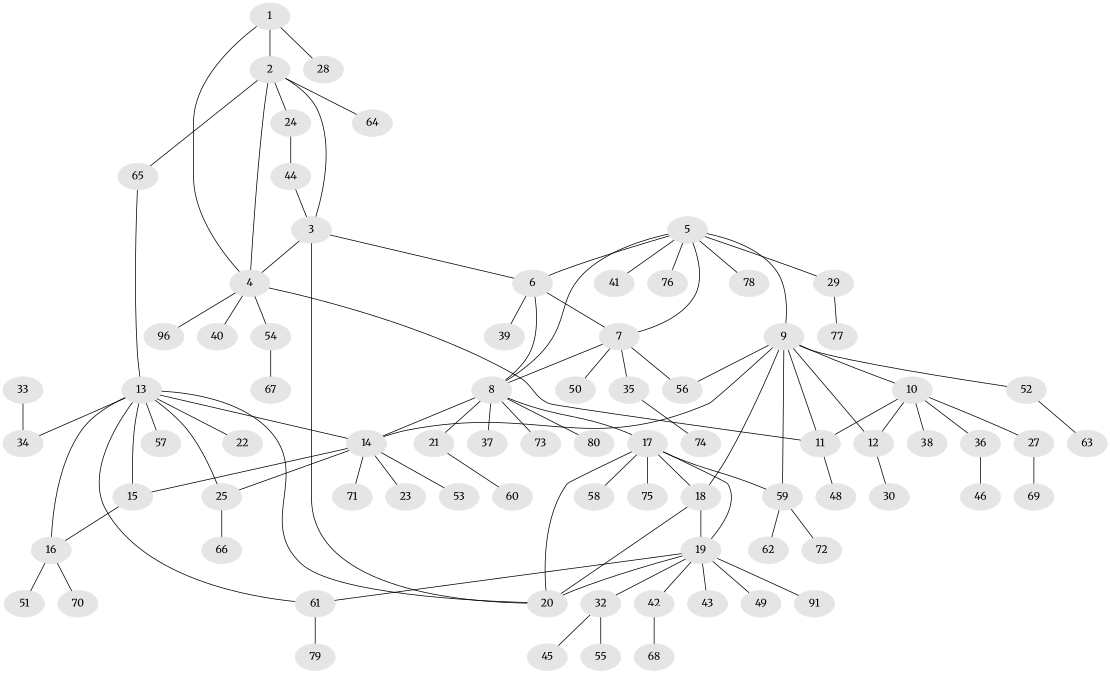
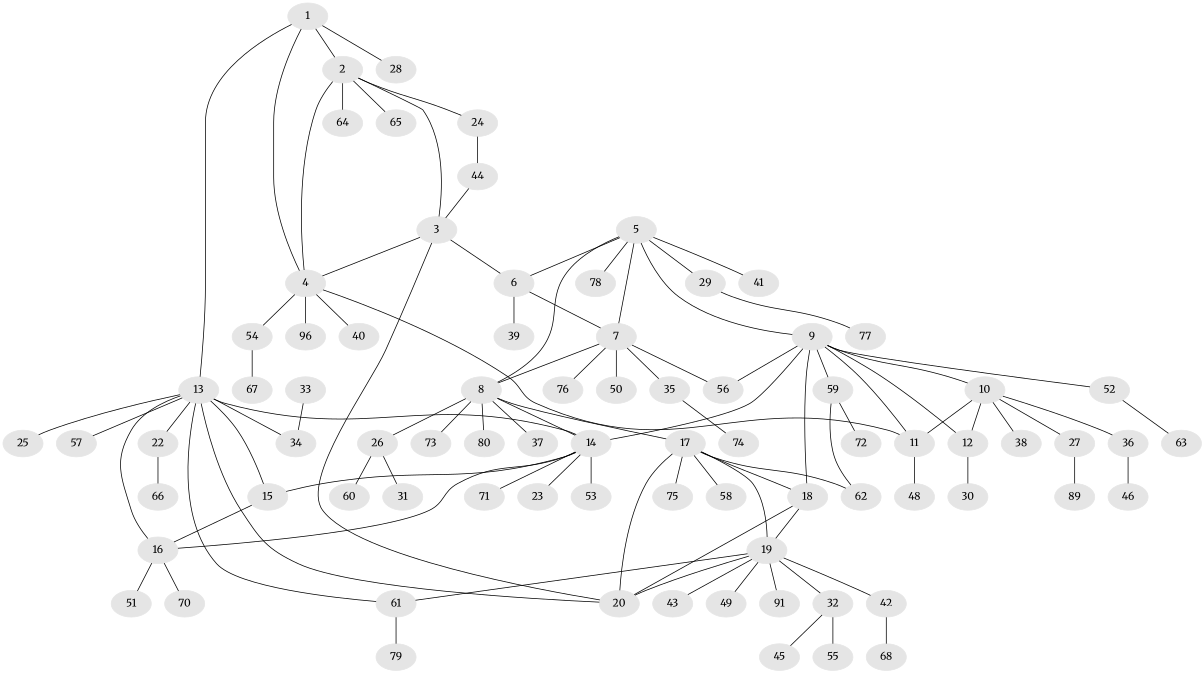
edge "5" -- "76": now "7" -- "76"
edge "65" -- "13": now "1" -- "13"
edge "6" -- "8": removed
node "21": label "21" -> "26"
edge "14" -- "25": now "14" -- "16"
edge "17" -- "59": now "17" -- "62"
node "31": added
node "69": label "69" -> "89"
edge "25" -- "66": now "22" -- "66"
